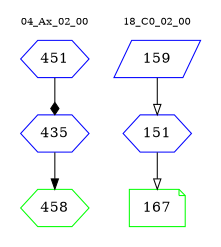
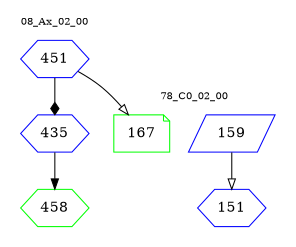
cluster "04_Ax_02_00": label "04_Ax_02_00" -> "08_Ax_02_00"
cluster "18_C0_02_00": label "18_C0_02_00" -> "78_C0_02_00"
edge "151" -> "167": now "451" -> "167"
